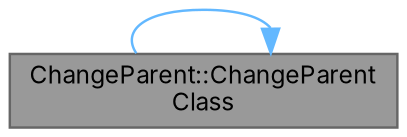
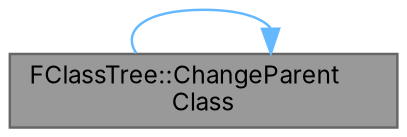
node "ChangeParent::ChangeParent Class": label "ChangeParent::ChangeParent Class" -> "FClassTree::ChangeParent Class"
